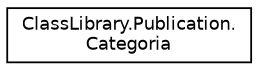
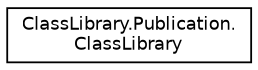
node "ClassLibrary.Publication. Categoria": label "ClassLibrary.Publication. Categoria" -> "ClassLibrary.Publication. ClassLibrary"
